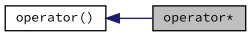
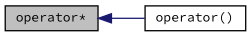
edge "operator*" -> "operator()": reversed
